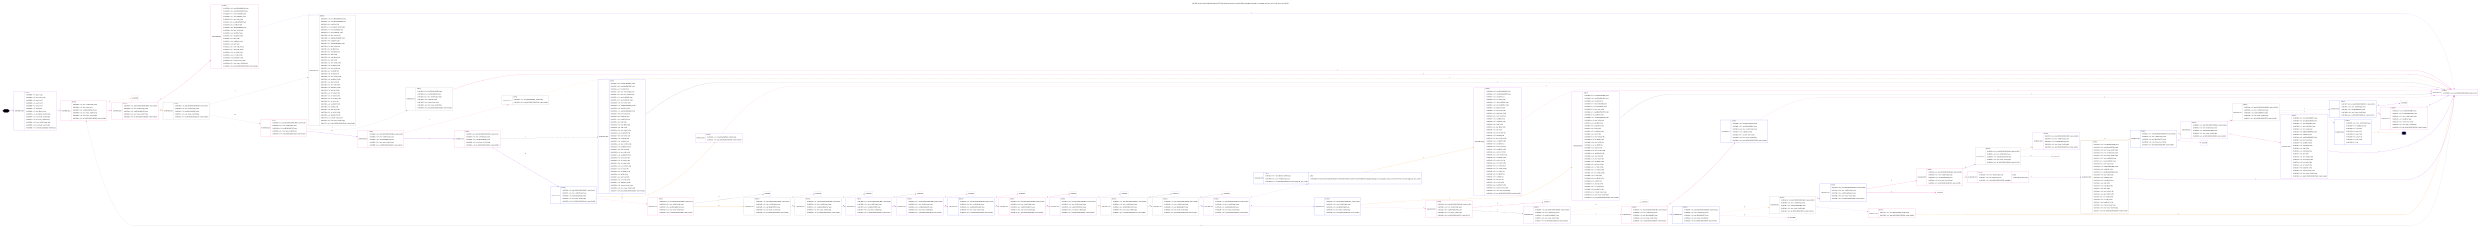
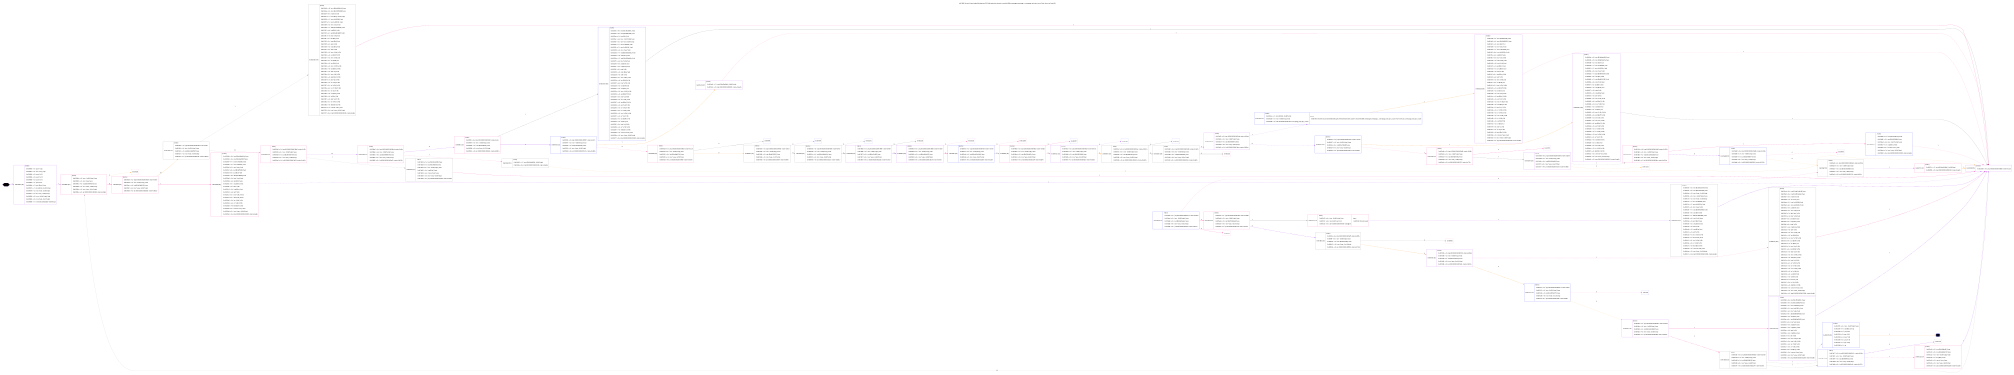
edge "0x401aaf [25]" -> "0x401ac8 [25]": reversed
node "0x401bcd [134]": added
